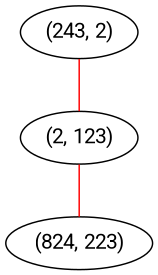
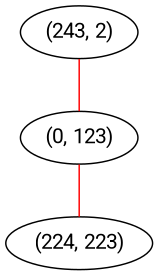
node "(2, 123)": label "(2, 123)" -> "(0, 123)"
node "(824, 223)": label "(824, 223)" -> "(224, 223)"
